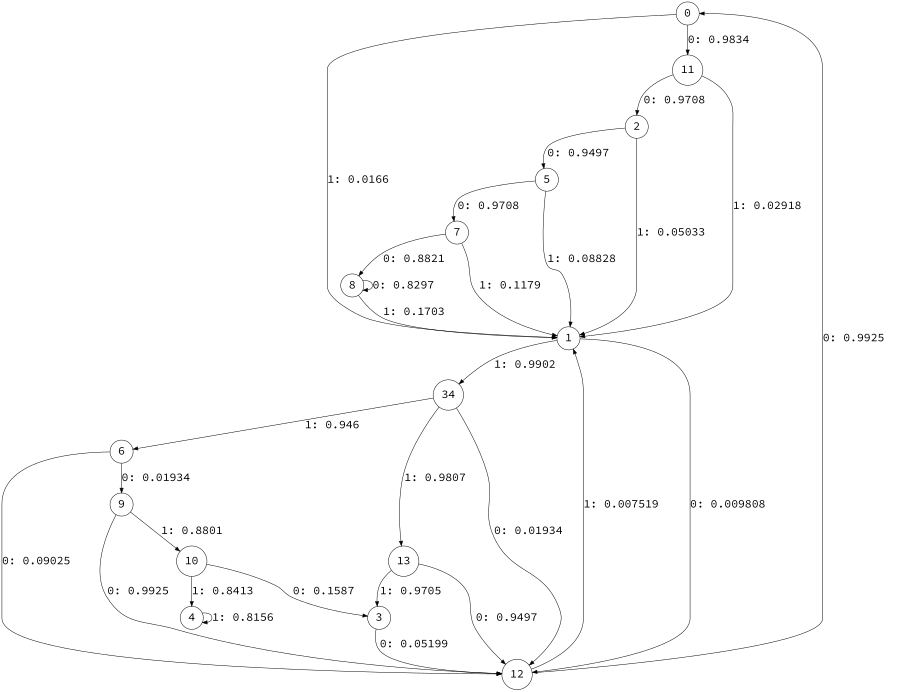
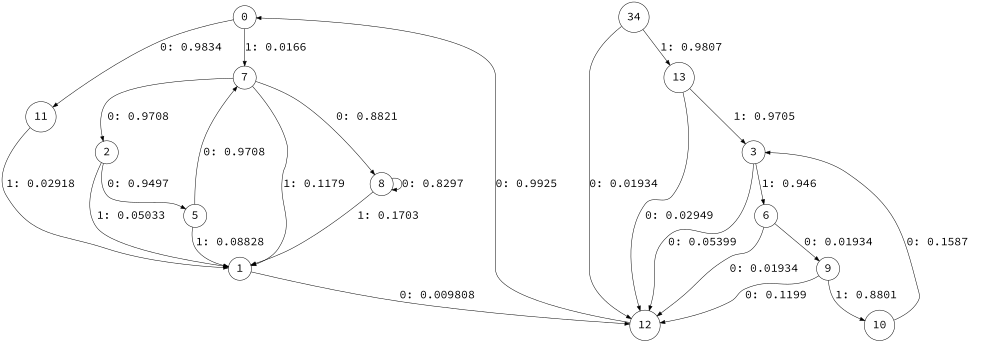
edge "11" -> "2": now "7" -> "2"
edge "0" -> "1": now "0" -> "7"
edge "1" -> "34": removed, label "1: 0.9902"
edge "34" -> "6": now "3" -> "6"
edge "12" -> "1": removed, label "1: 0.007519"
edge "6" -> "12": label "0: 0.09025  " -> "0: 0.01934  "
edge "9" -> "12": label "0: 0.9925   " -> "0: 0.1199   "
node "4": removed
edge "13" -> "12": label "0: 0.9497   " -> "0: 0.02949  "
edge "3" -> "12": label "0: 0.05199  " -> "0: 0.05399  "
